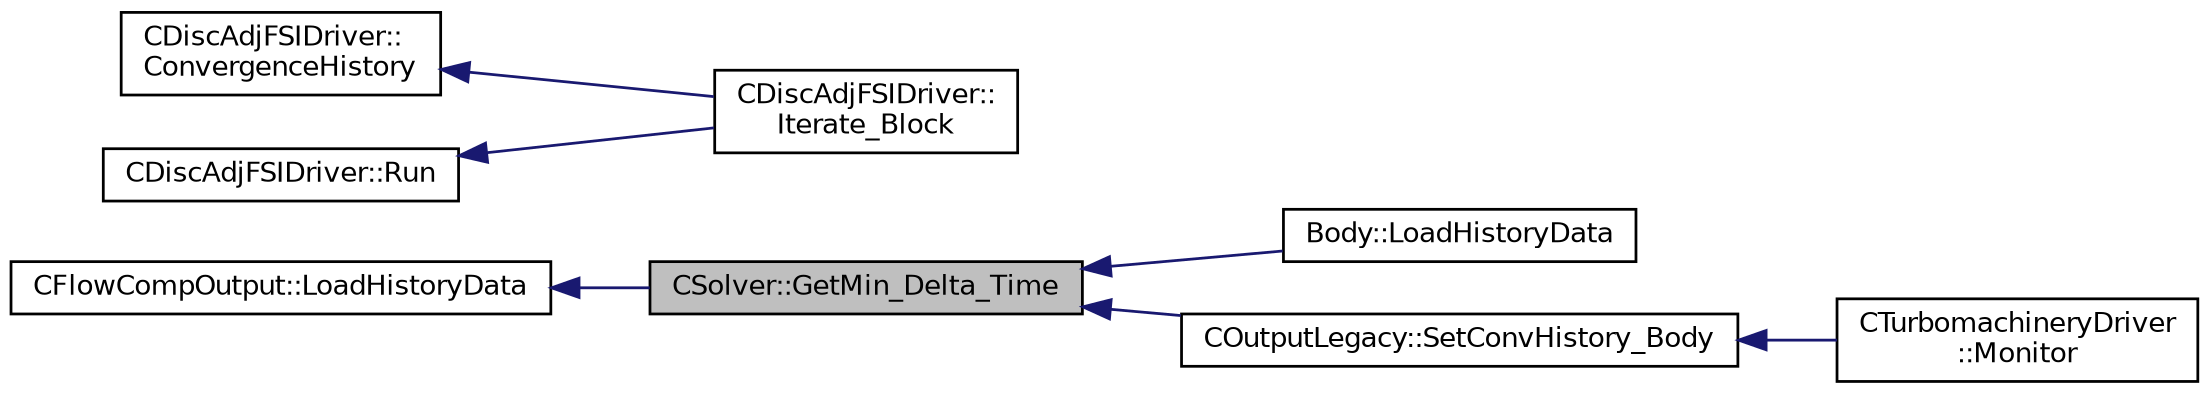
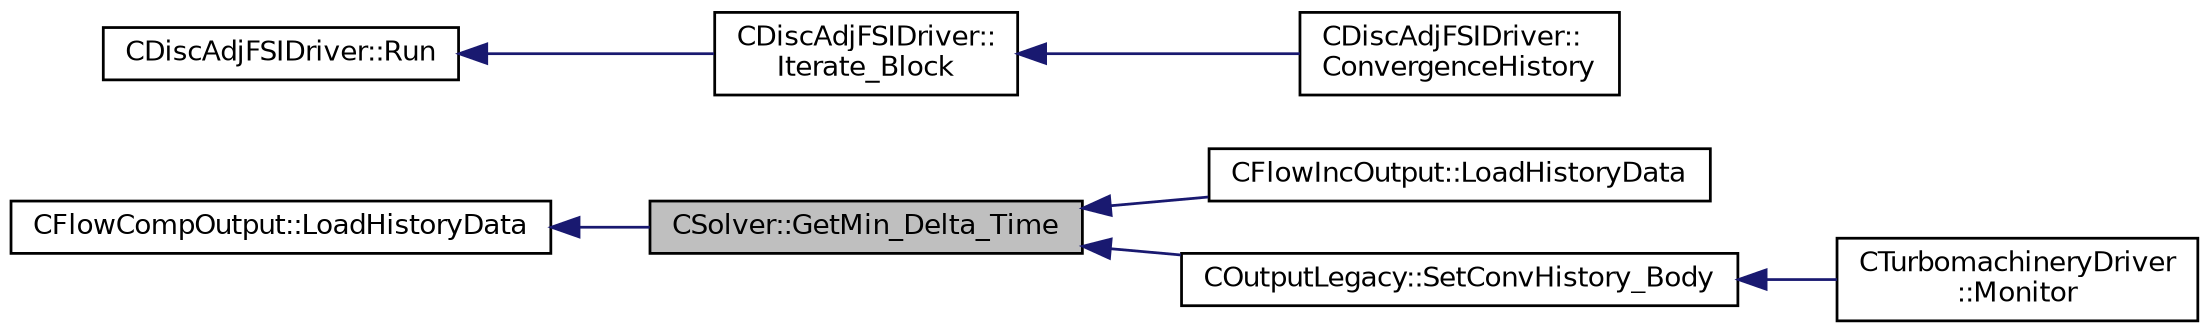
edge "CDiscAdjFSIDriver:: Iterate_Block" -> "CDiscAdjFSIDriver:: ConvergenceHistory": reversed
node "Body::LoadHistoryData": label "Body::LoadHistoryData" -> "CFlowIncOutput::LoadHistoryData"
